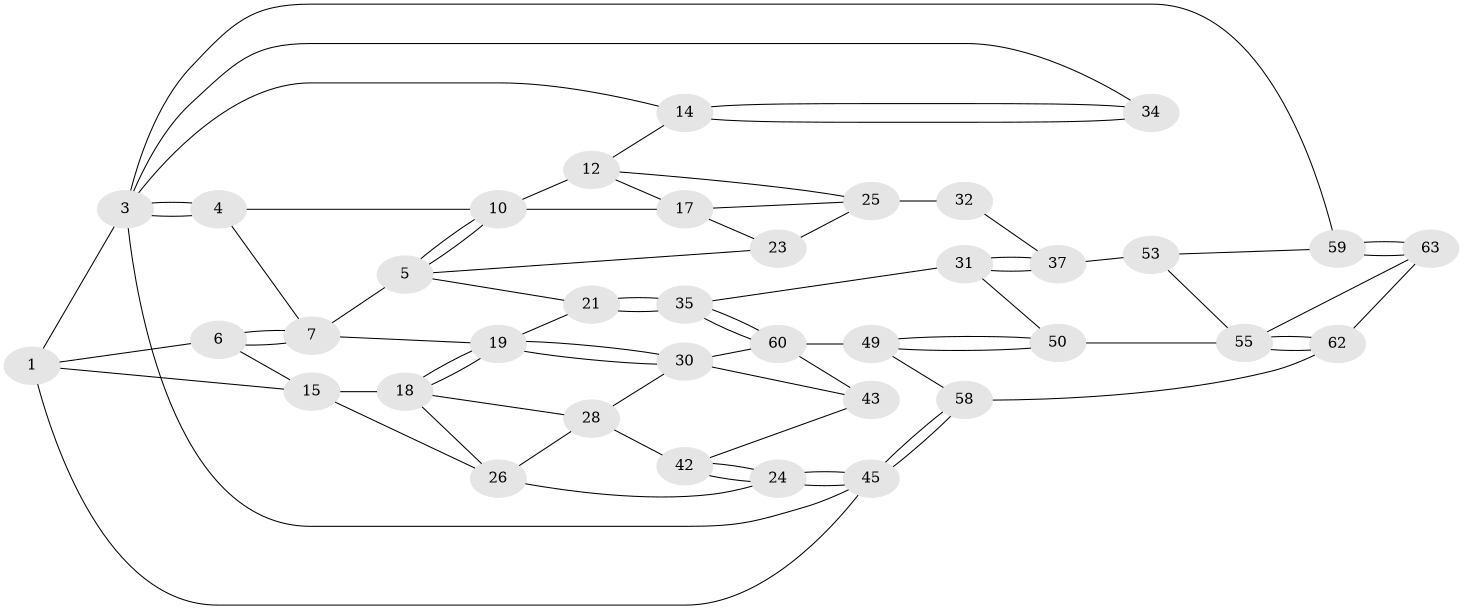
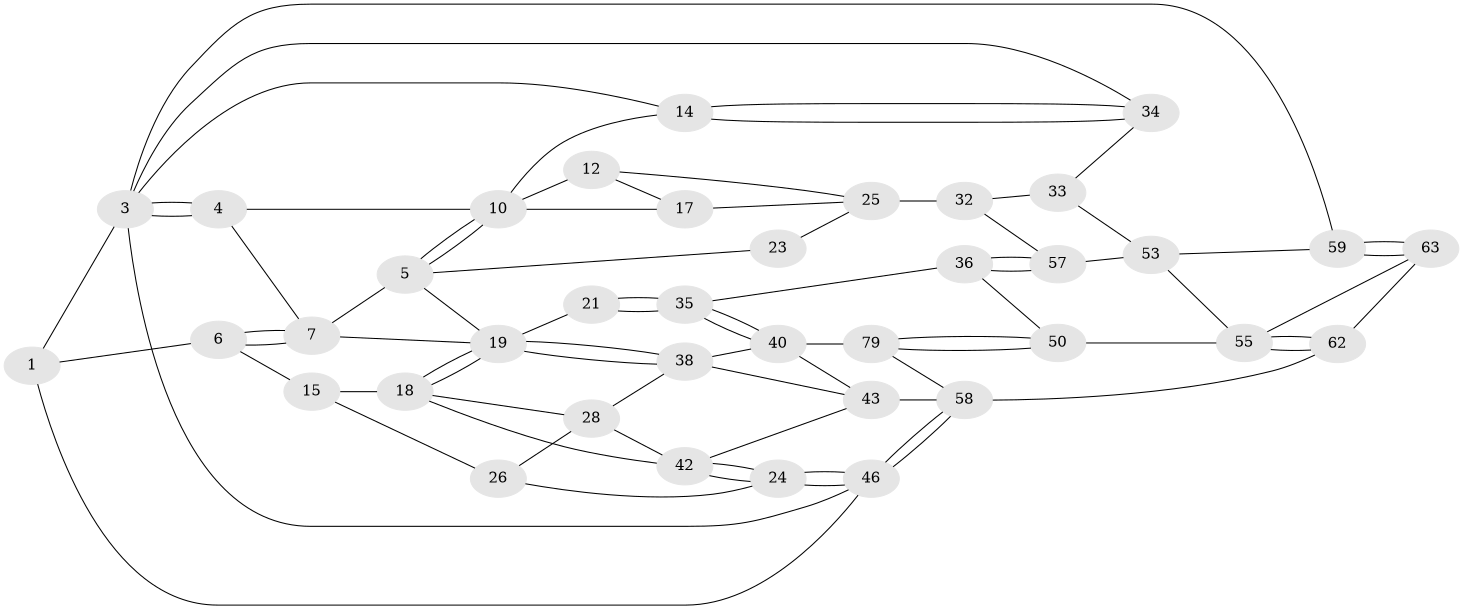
edge "14" -- "12": now "14" -- "10"
node "33": added
edge "17" -- "23": removed
node "31": label "31" -> "36"
node "37": label "37" -> "57"
edge "5" -- "21": now "5" -- "19"
node "60": label "60" -> "40"
node "49": label "49" -> "79"
node "30": label "30" -> "38"
edge "1" -- "15": removed
edge "43" -- "58": added
edge "18" -- "26": now "18" -- "42"
node "45": label "45" -> "46"
